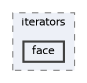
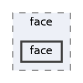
cluster "iterators": label "iterators" -> "face"
